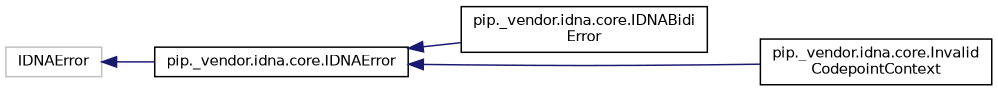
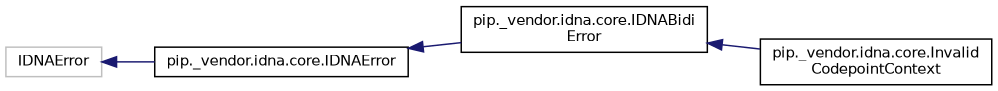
edge "pip._vendor.idna.core.Invalid CodepointContext" -> "pip._vendor.idna.core.IDNAError": now "pip._vendor.idna.core.Invalid CodepointContext" -> "pip._vendor.idna.core.IDNABidi Error"
